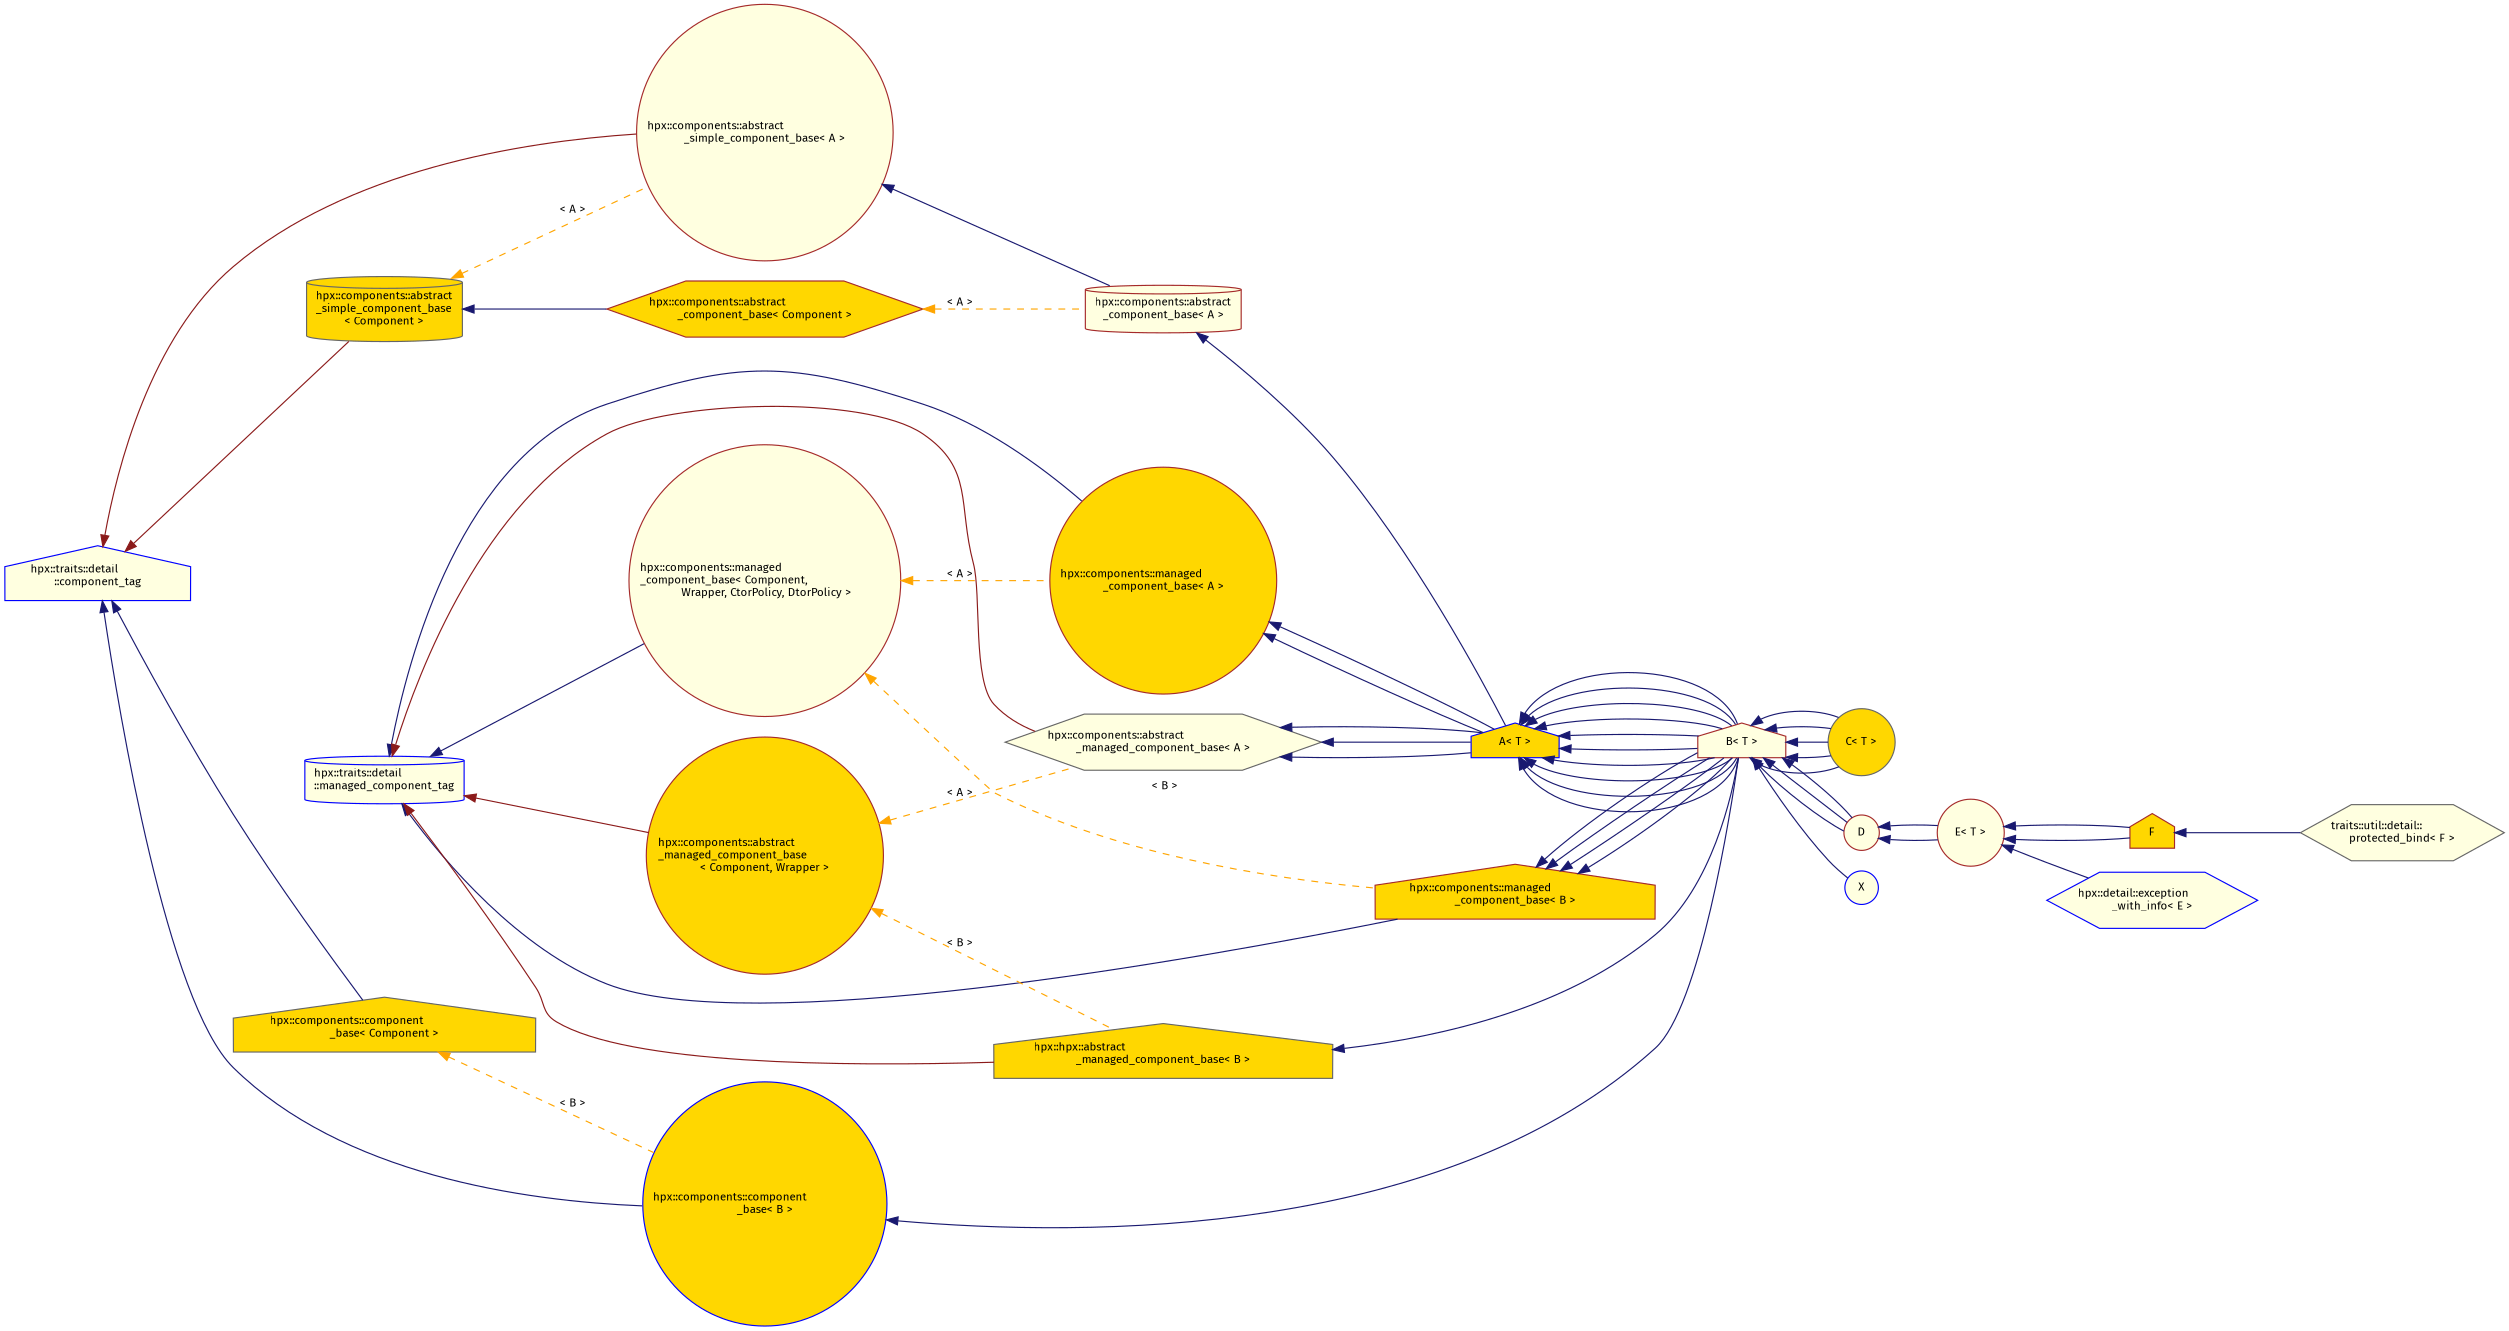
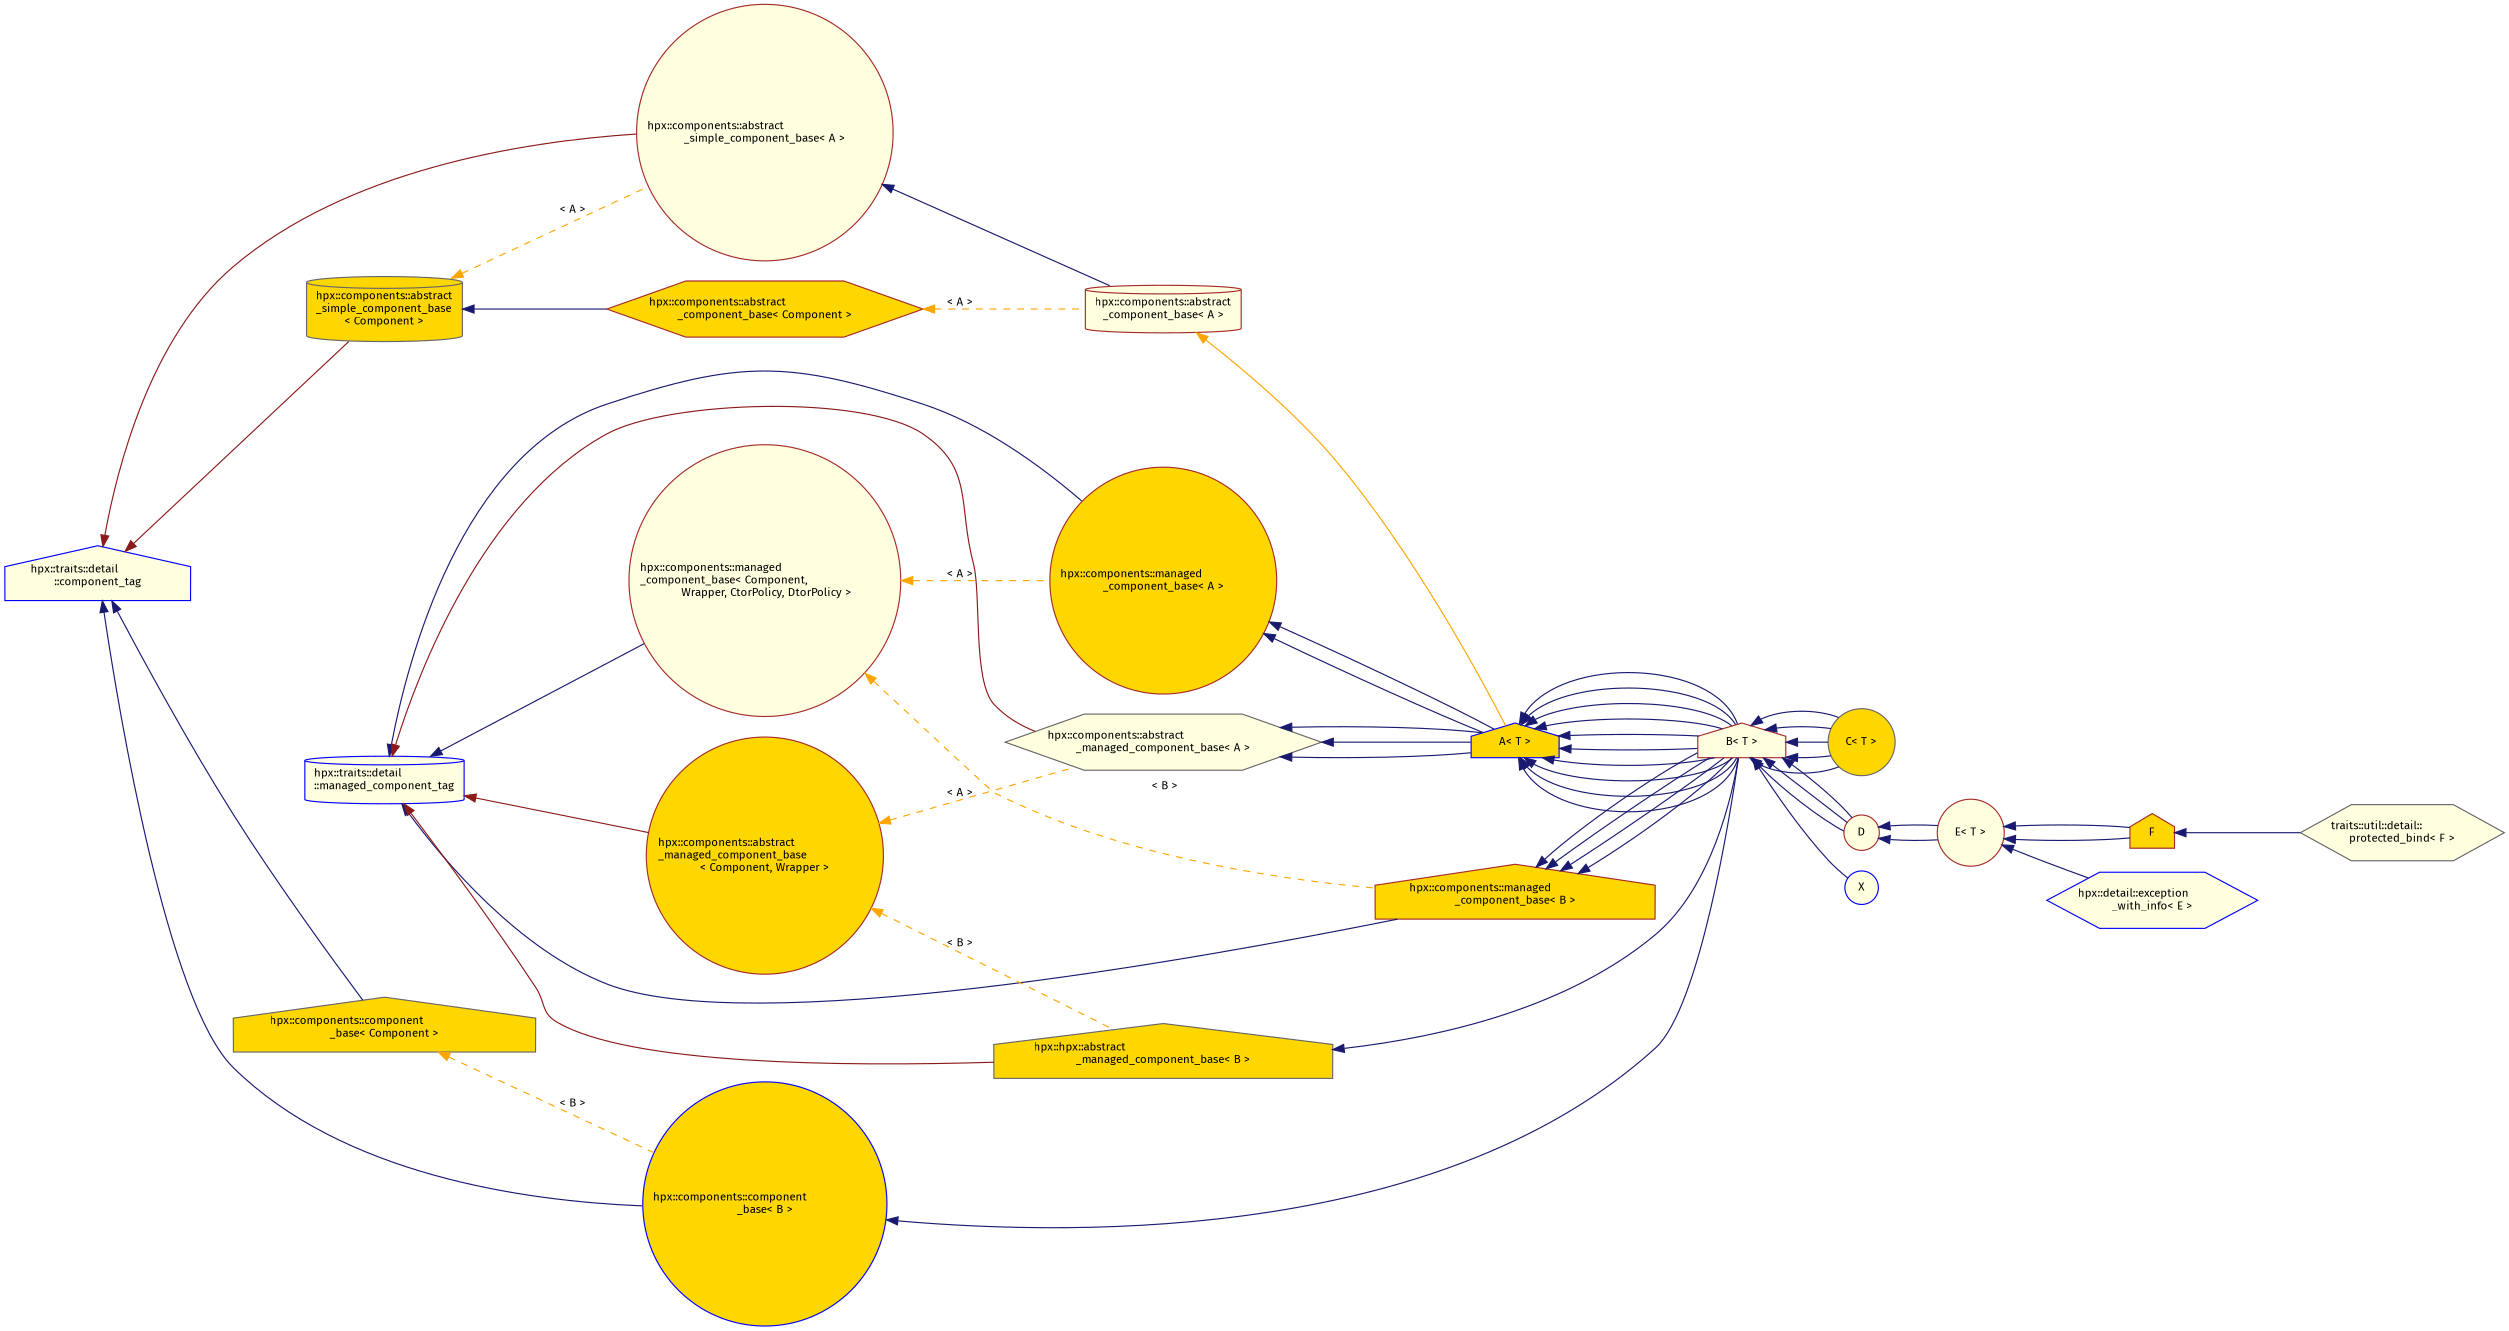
edge "A< T >" -> "hpx::components::abstract _component_base< A >": color midnightblue -> orange
